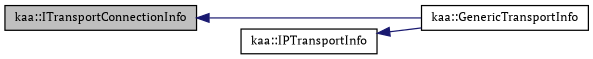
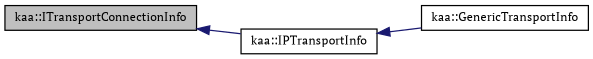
edge "kaa::GenericTransportInfo" -> "kaa::ITransportConnectionInfo": now "kaa::IPTransportInfo" -> "kaa::ITransportConnectionInfo"
